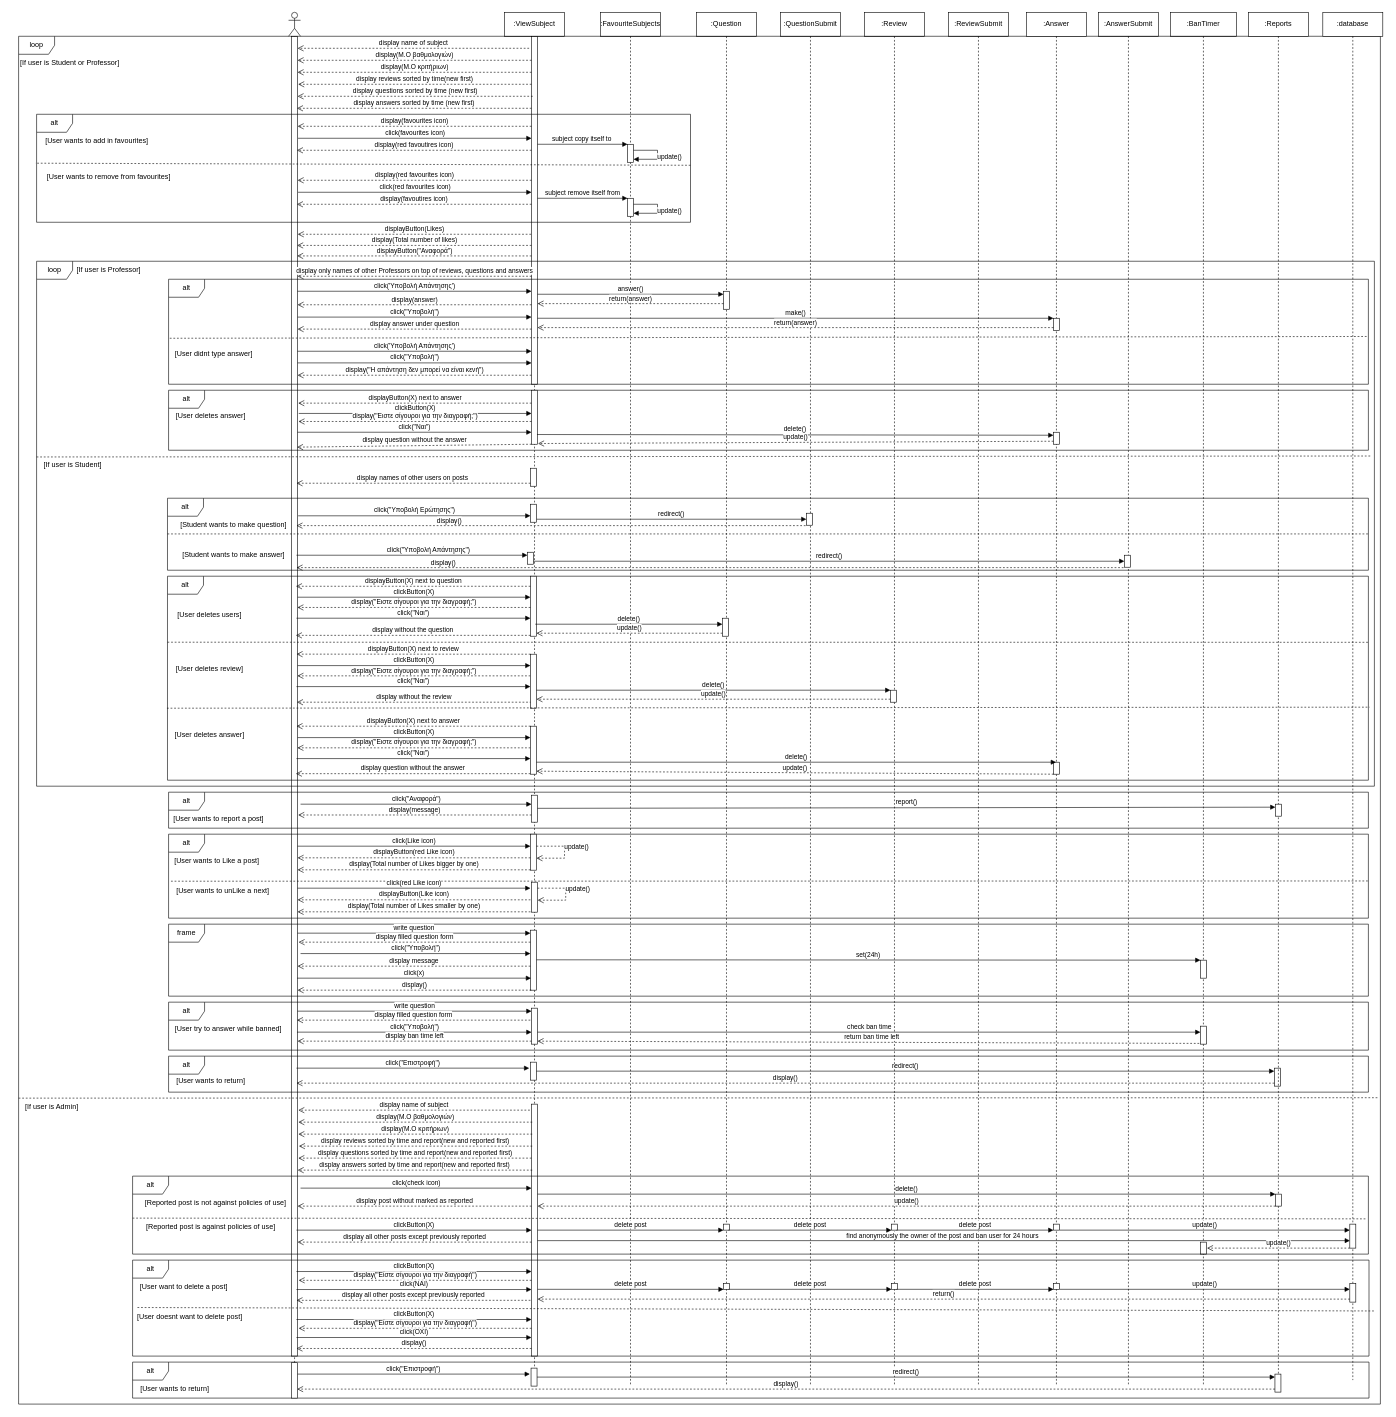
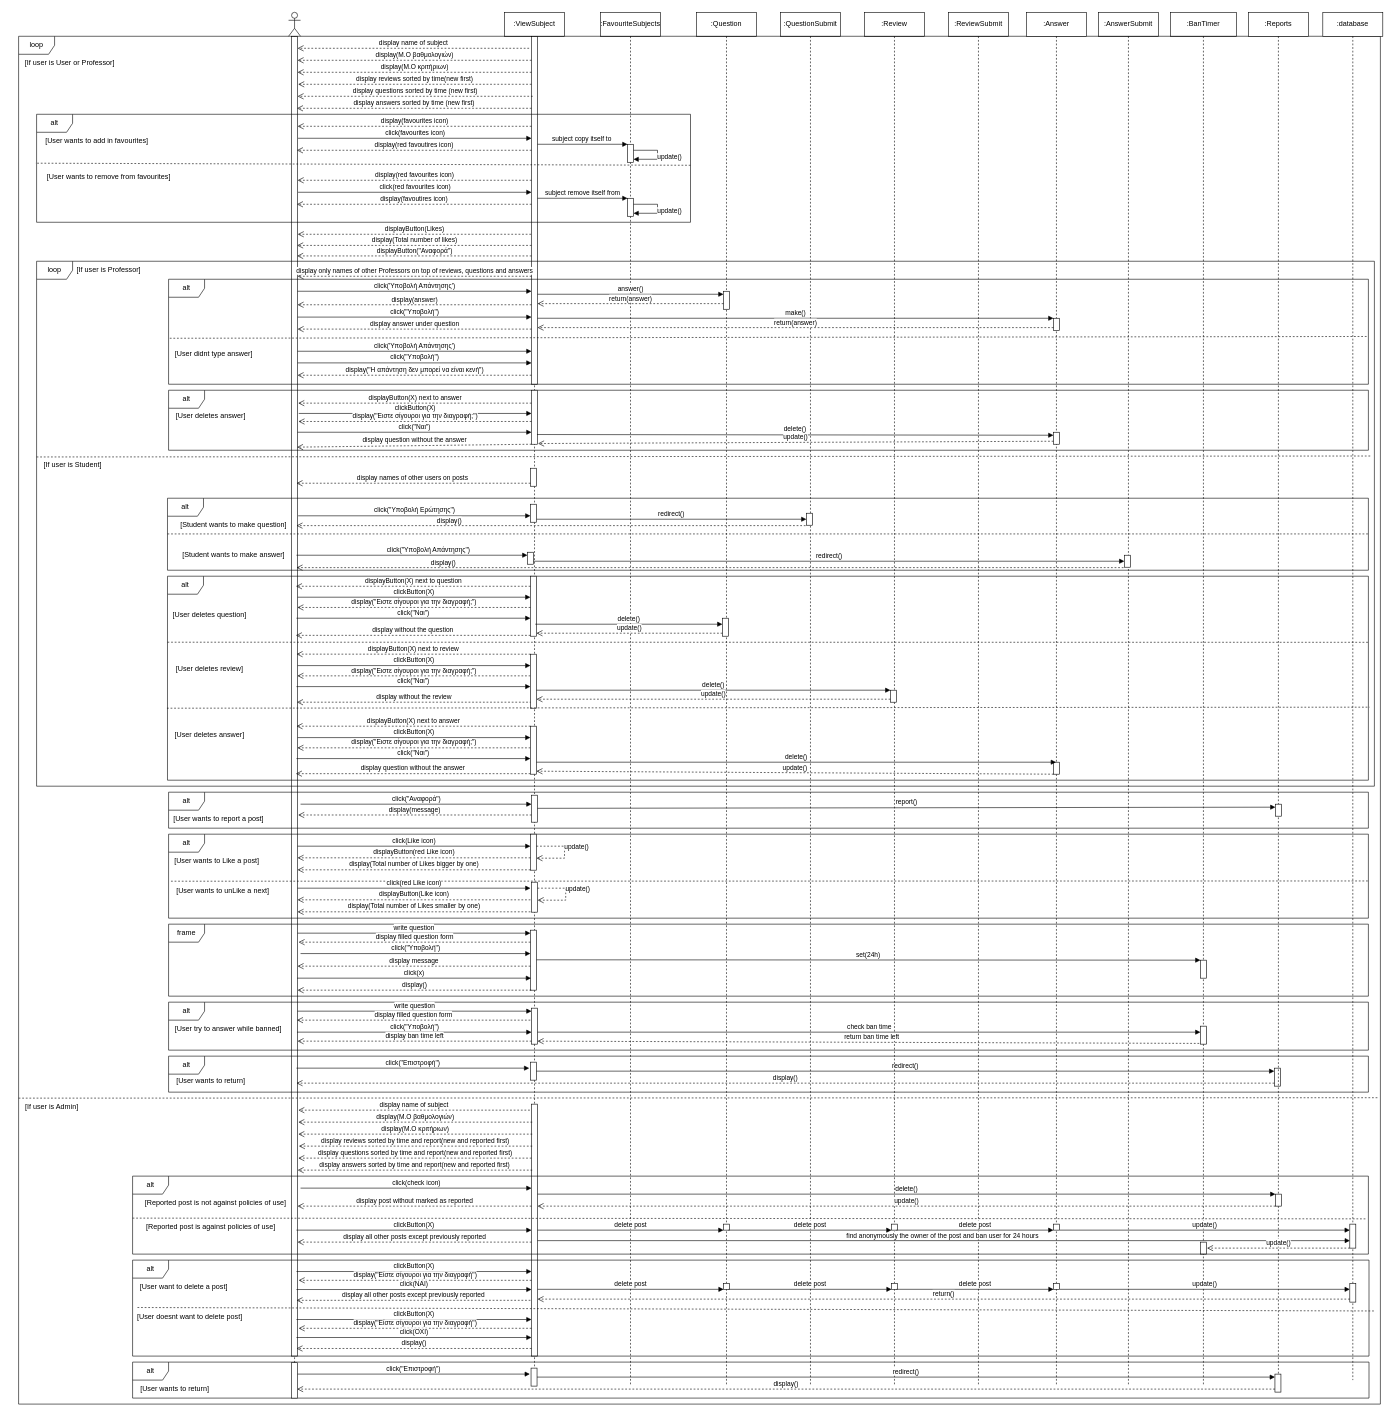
node "[If user is Student or Professor]": label "[If user is Student or Professor]" -> "[If user is User or Professor]"
node "[User deletes users]": label "[User deletes users]" -> "[User deletes question]"
